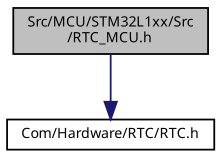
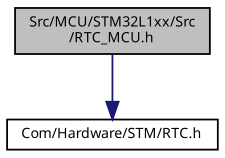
node "Com/Hardware/RTC/RTC.h": label "Com/Hardware/RTC/RTC.h" -> "Com/Hardware/STM/RTC.h"
